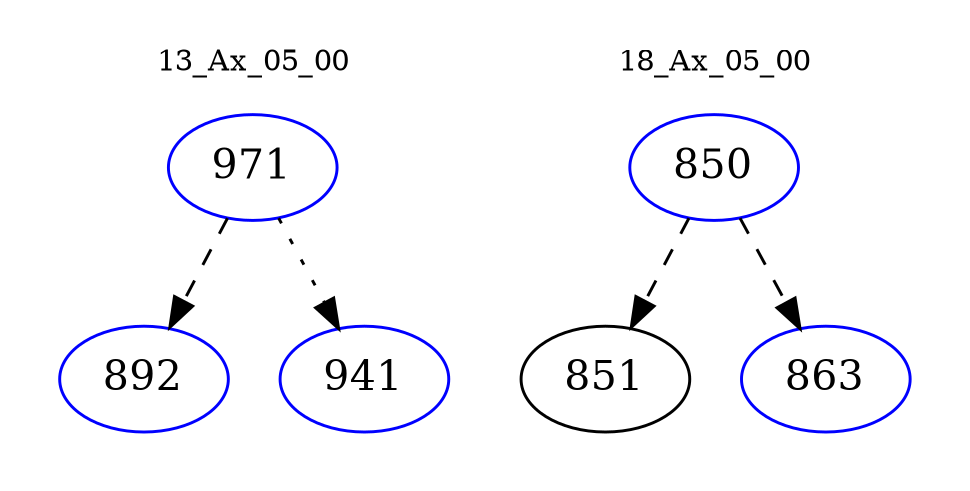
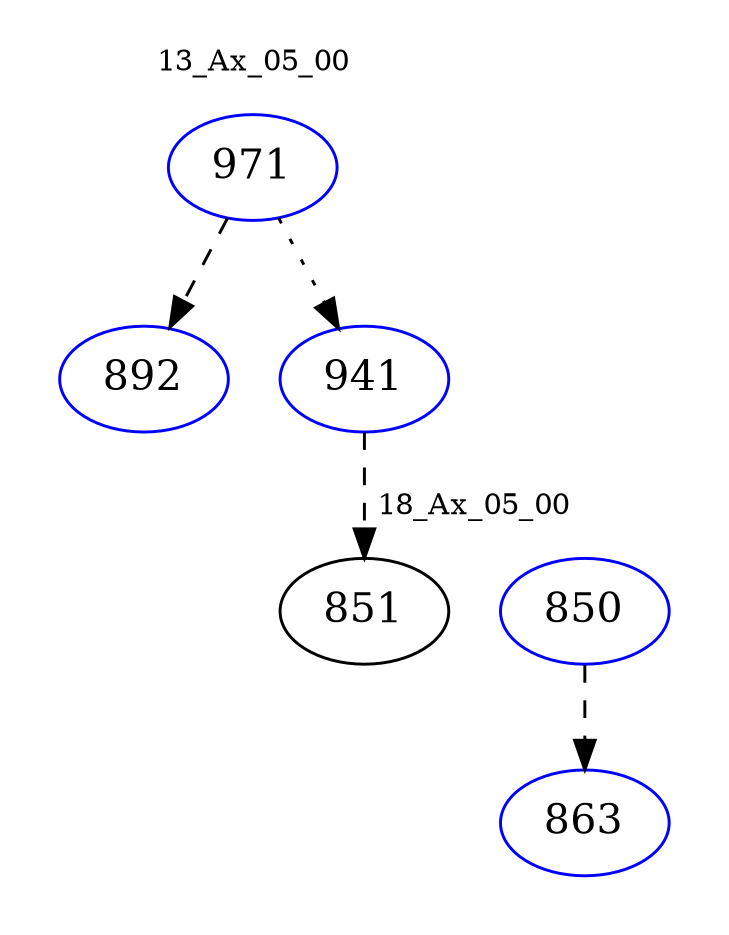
edge "850" -> "851": now "941" -> "851"
